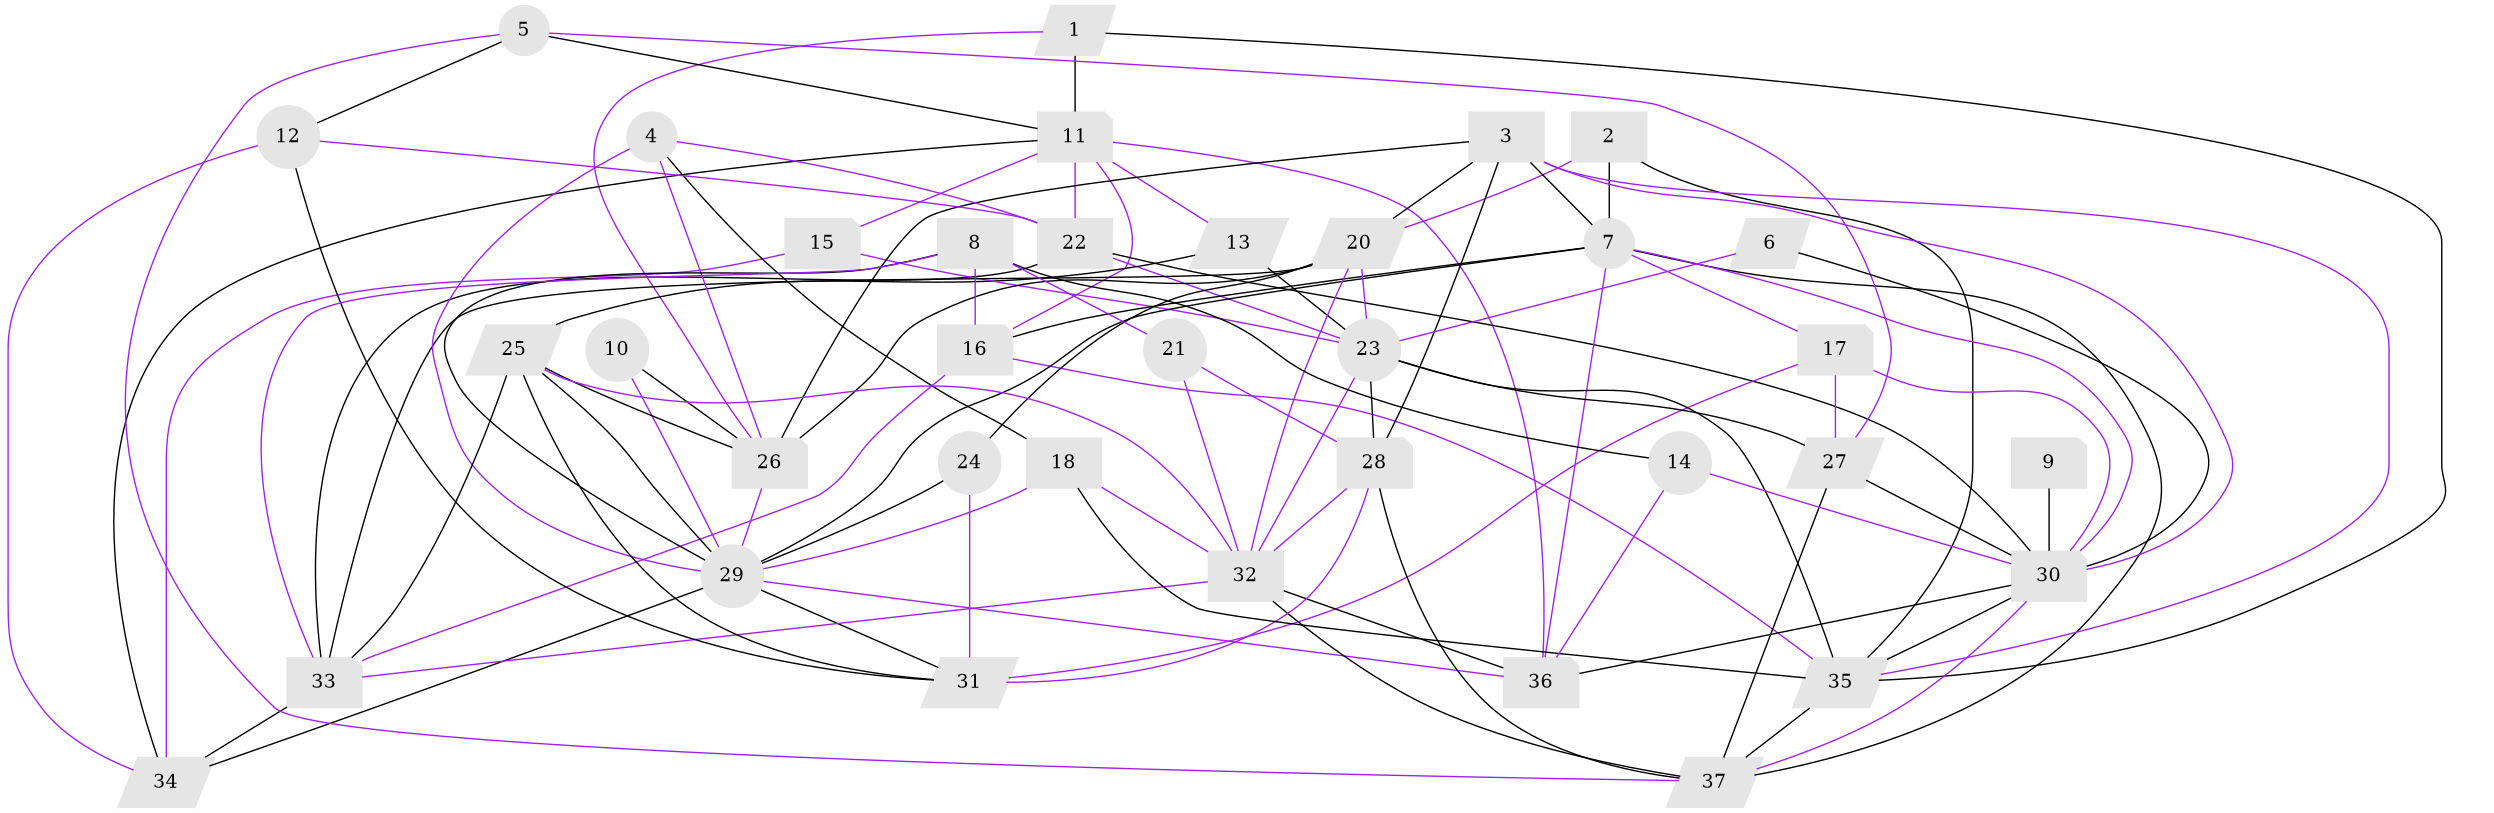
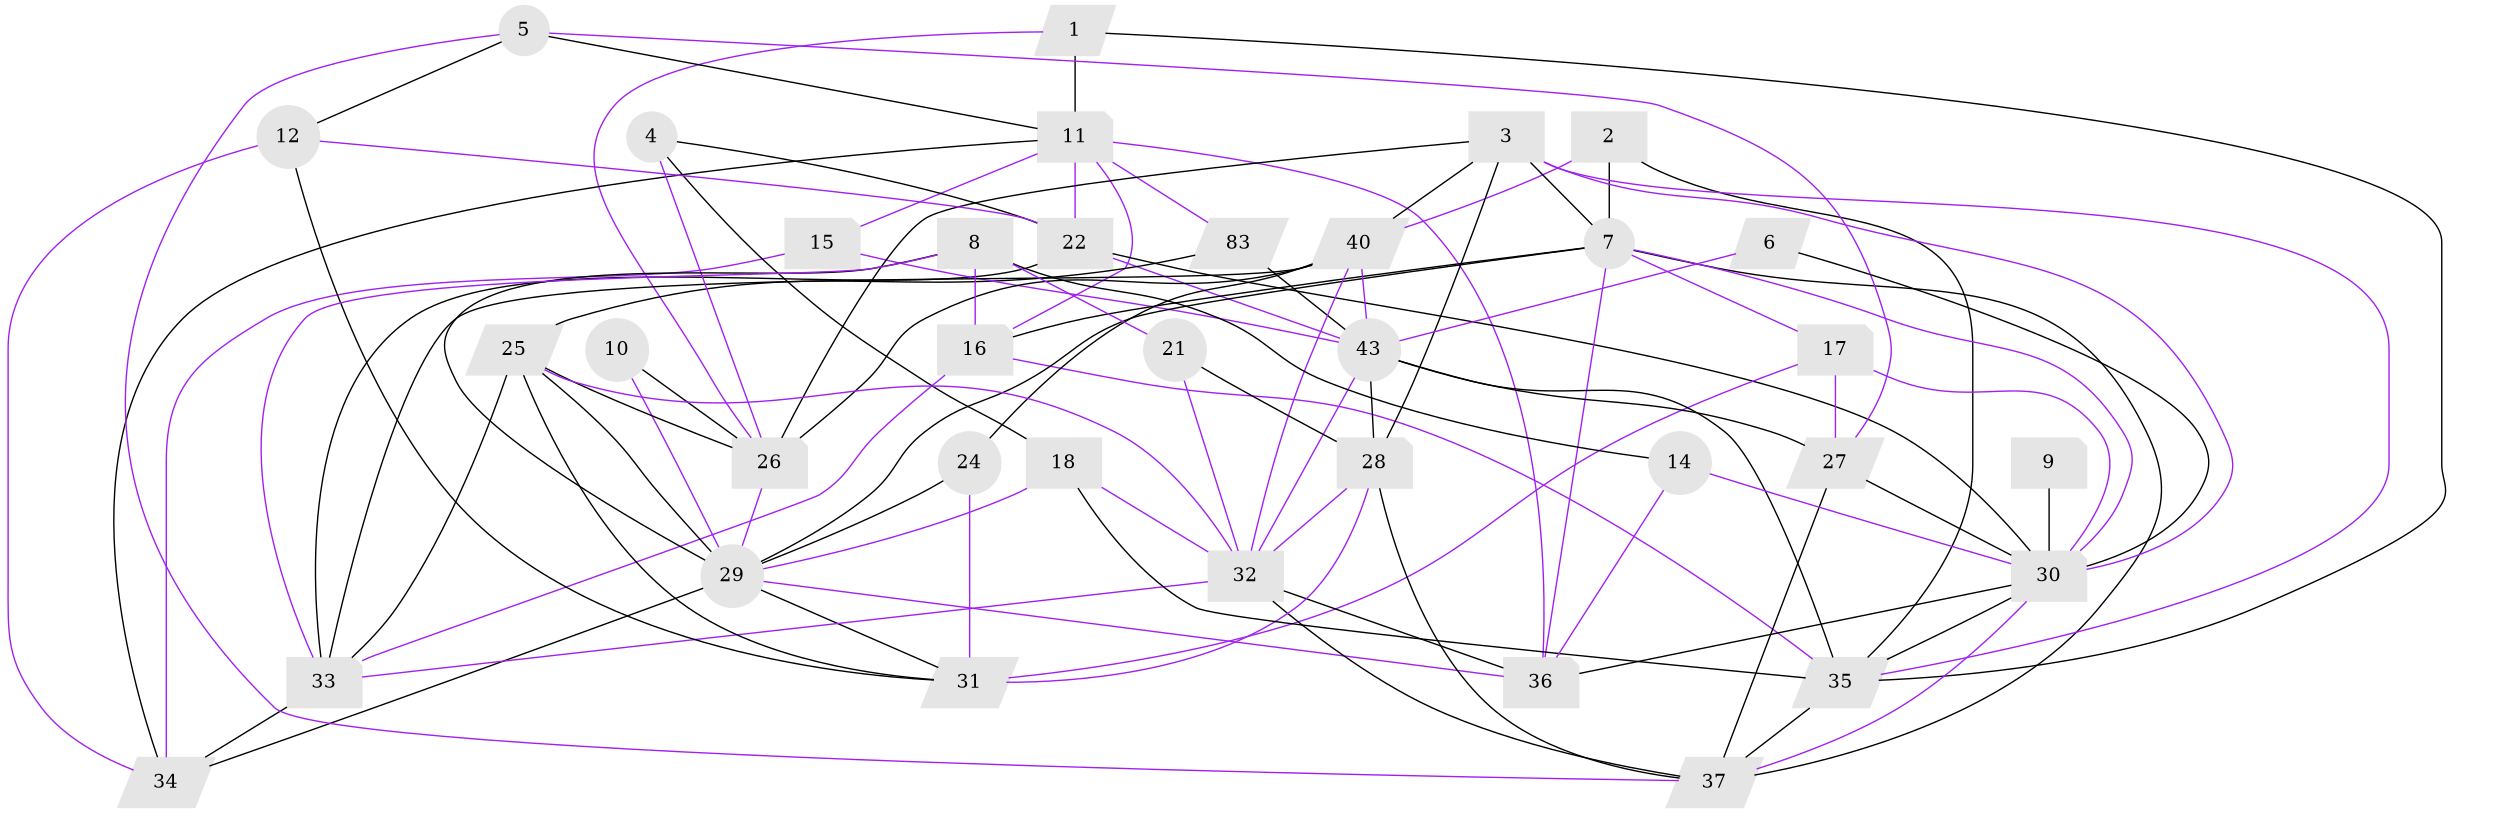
edge "4" -- "22": color purple -> black
node "13": label "13" -> "83"
node "20": label "20" -> "40"
node "23": label "23" -> "43"
edge "4" -- "29": removed
edge "21" -- "28": color purple -> black
